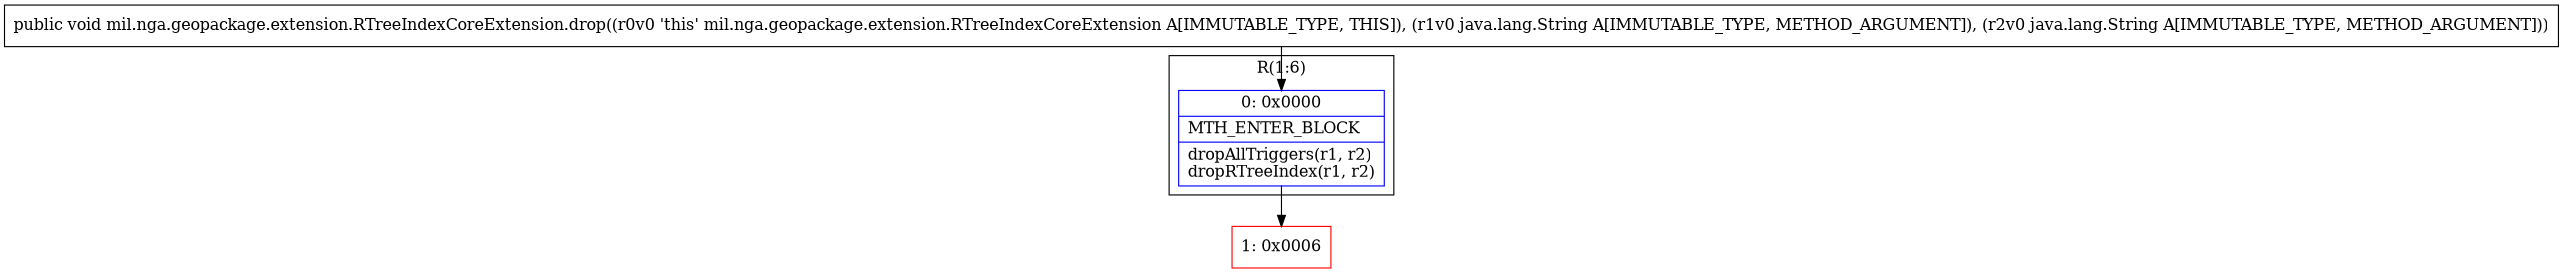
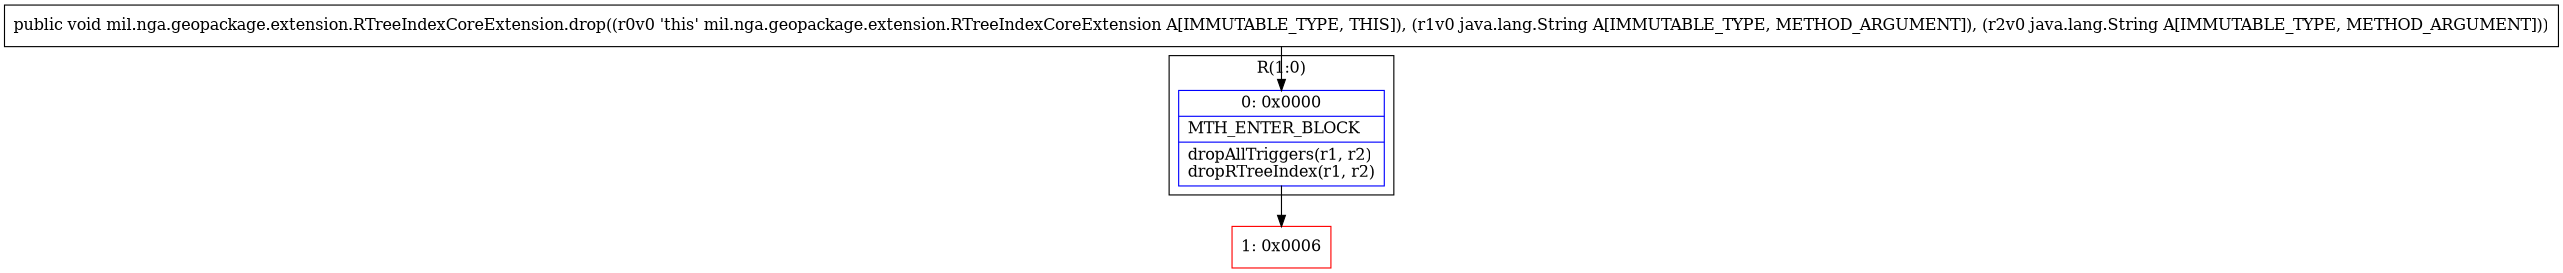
cluster "R(1:6)": label "R(1:6)" -> "R(1:0)"
